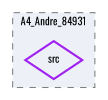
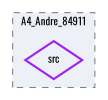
cluster "A4_Andre_84931": label "A4_Andre_84931" -> "A4_Andre_84911"
